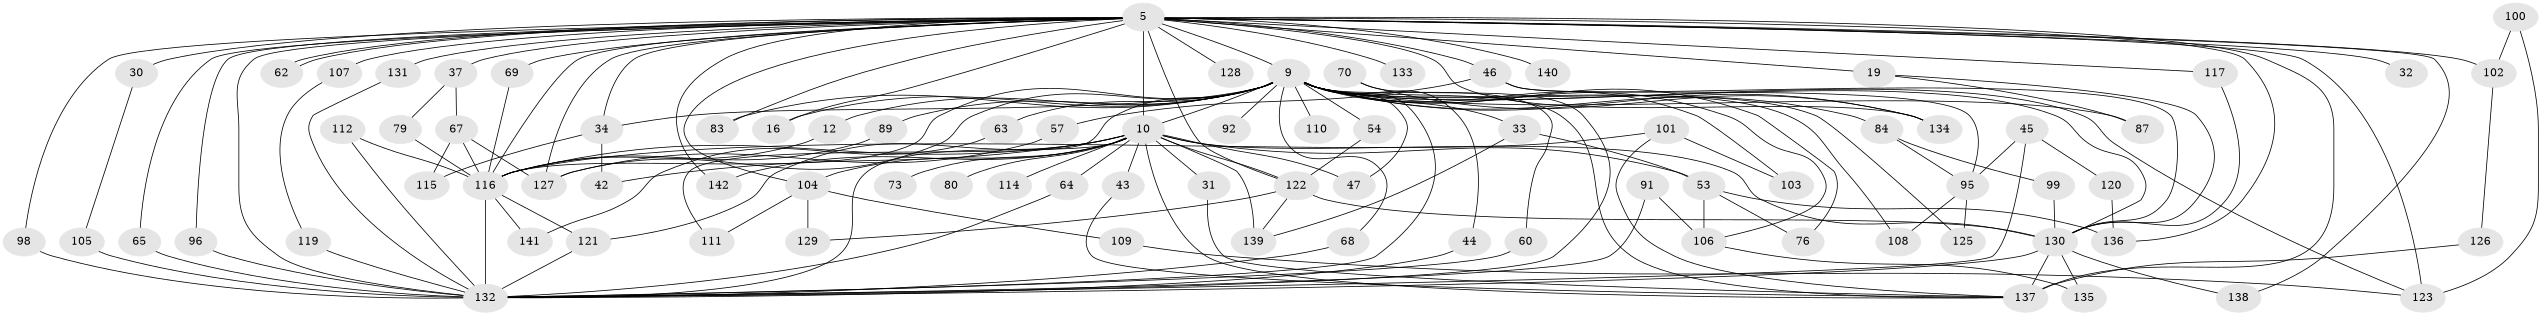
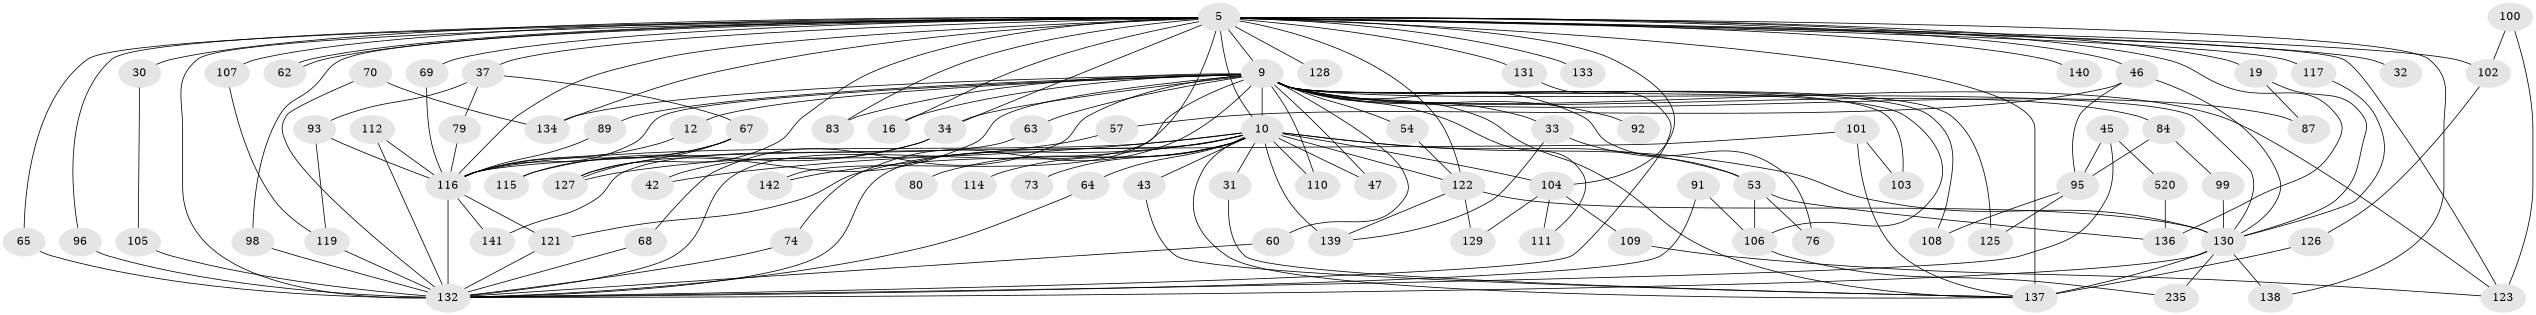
node "93": added
edge "10" -- "110": added
node "120": label "120" -> "520"
node "44": label "44" -> "74"
node "135": label "135" -> "235"
